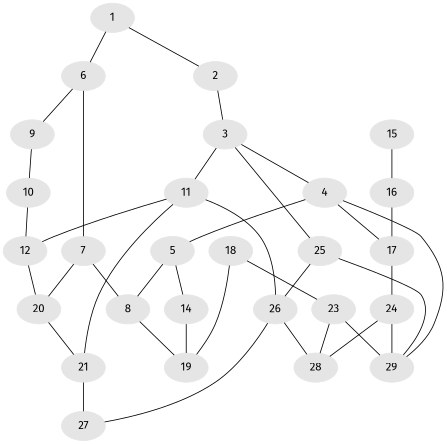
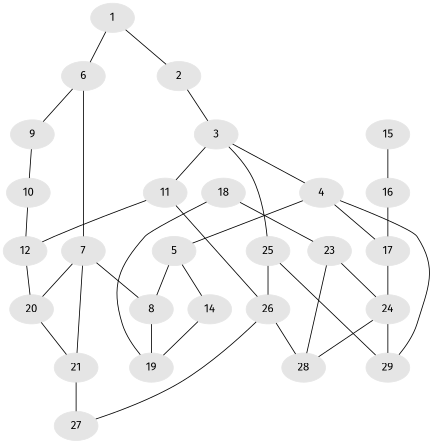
edge "11" -- "21": now "7" -- "21"
edge "23" -- "29": now "23" -- "24"
